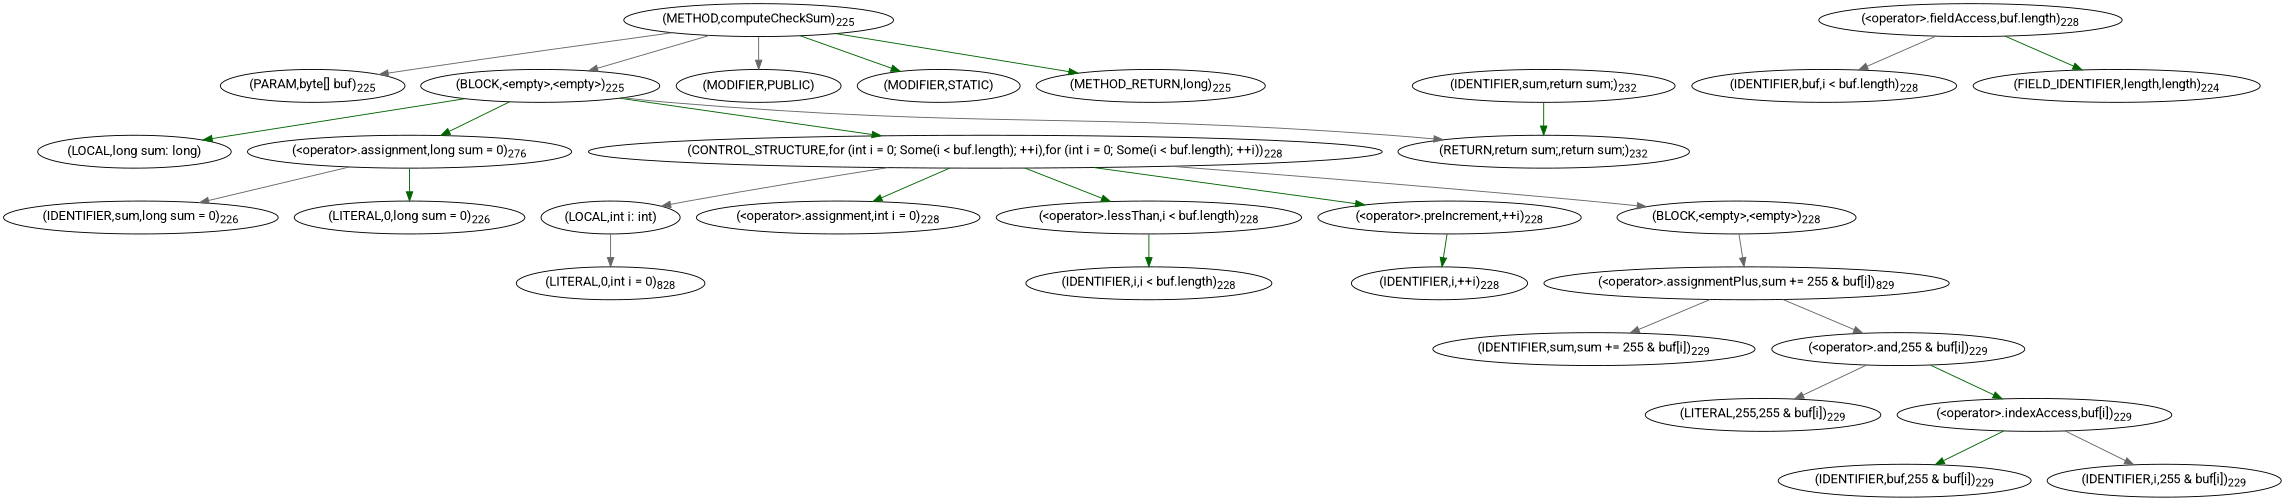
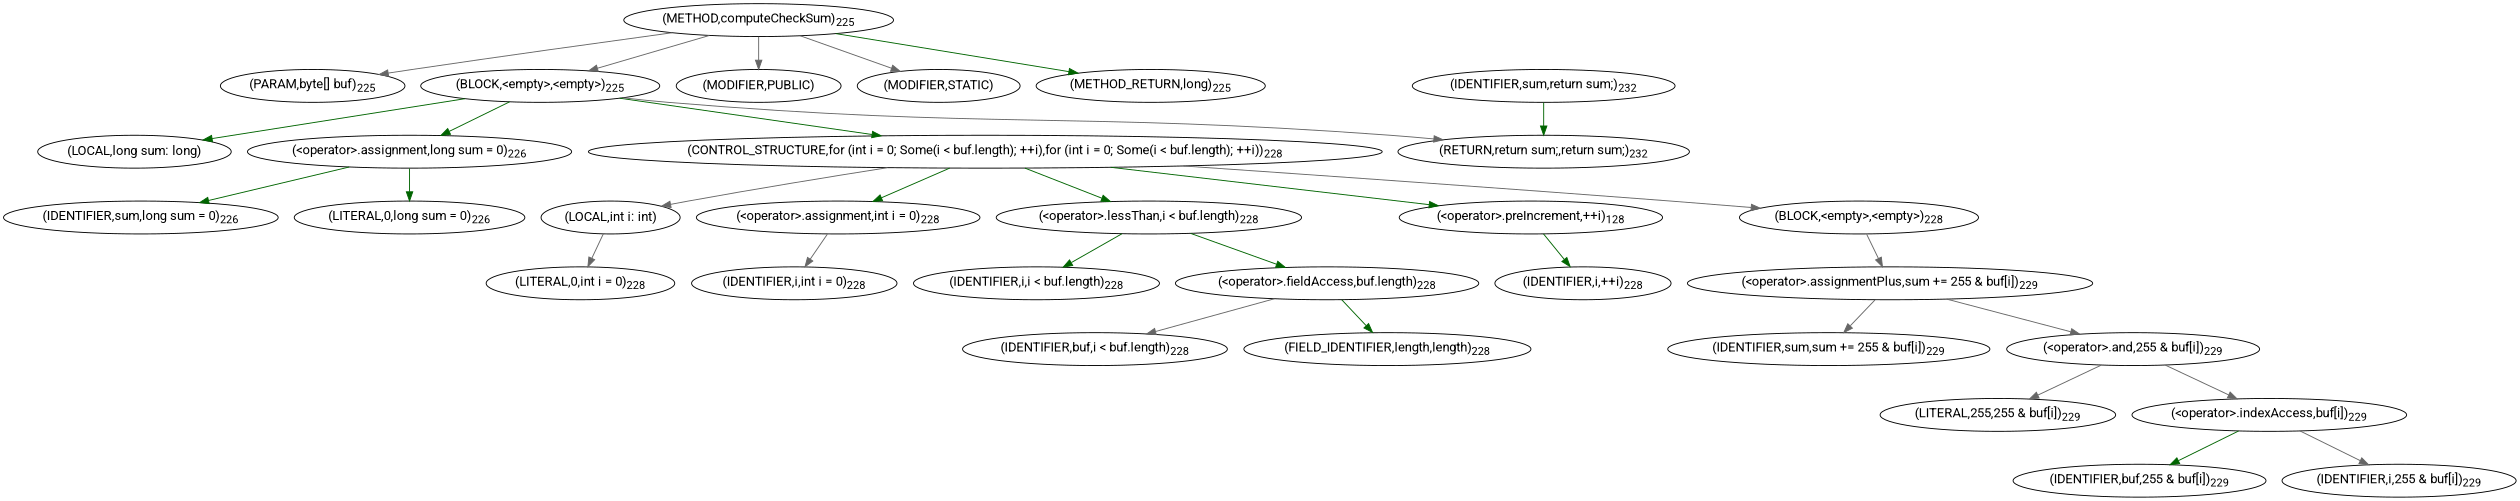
edge "(METHOD,computeCheckSum)" -> "(MODIFIER,STATIC)": color darkgreen -> gray40
node "(FIELD_IDENTIFIER,length,length)": text "224" -> "228"
node "(<operator>.assignment,long sum = 0)": text "276" -> "226"
edge "(<operator>.assignment,long sum = 0)" -> "(IDENTIFIER,sum,long sum = 0)": color gray40 -> darkgreen
node "(<operator>.preIncrement,++i)": text "228" -> "128"
edge "(<operator>.lessThan,i < buf.length)" -> "(<operator>.fieldAccess,buf.length)": added
node "(LITERAL,0,int i = 0)": text "828" -> "228"
node "(<operator>.assignmentPlus,sum += 255 & buf[i])": text "829" -> "229"
node "(IDENTIFIER,i,int i = 0)": added
edge "(<operator>.and,255 & buf[i])" -> "(<operator>.indexAccess,buf[i])": color darkgreen -> gray40
